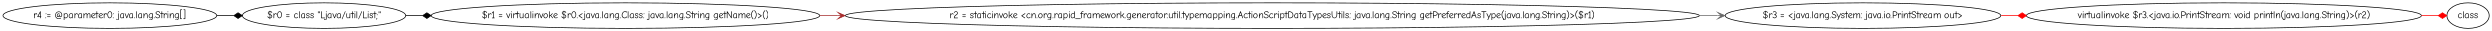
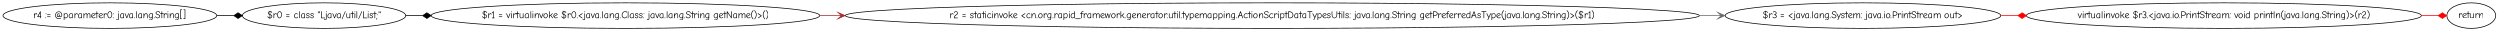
node "class": label "class" -> "return"
